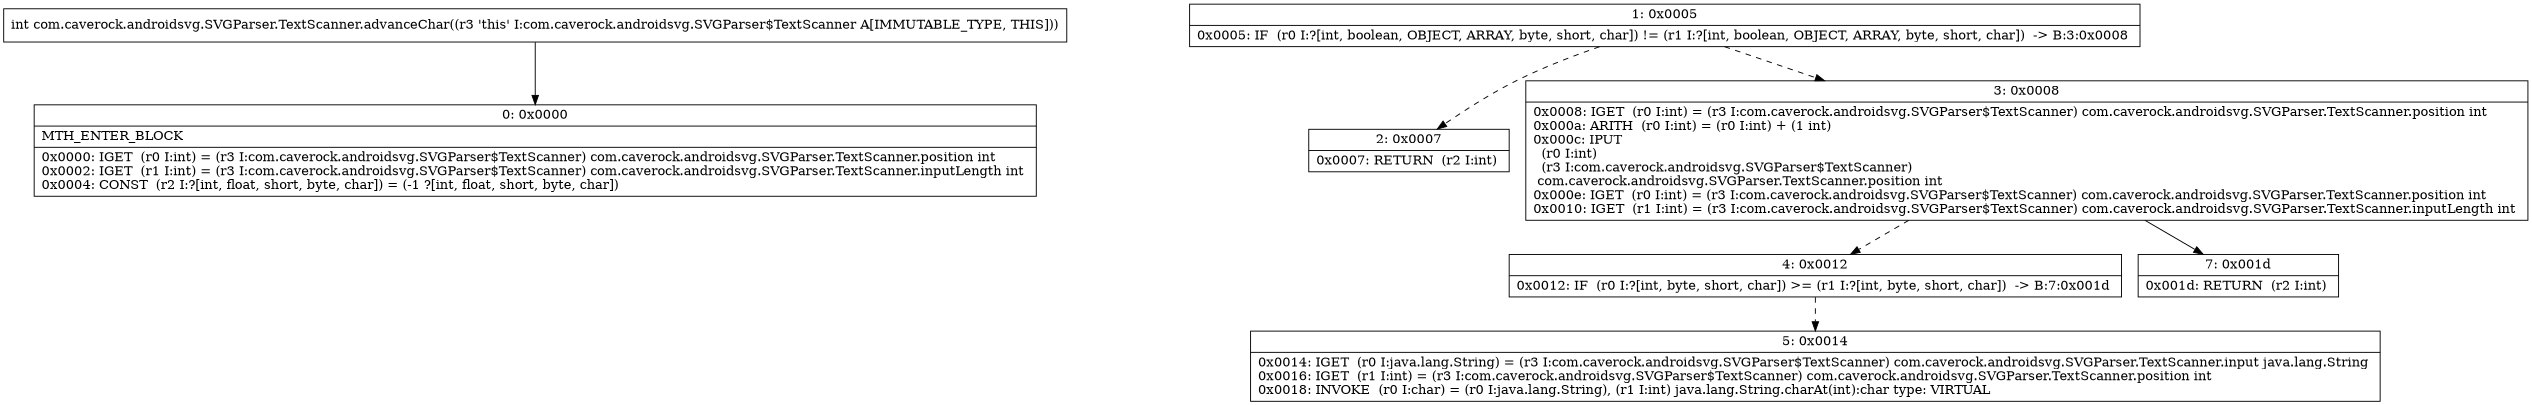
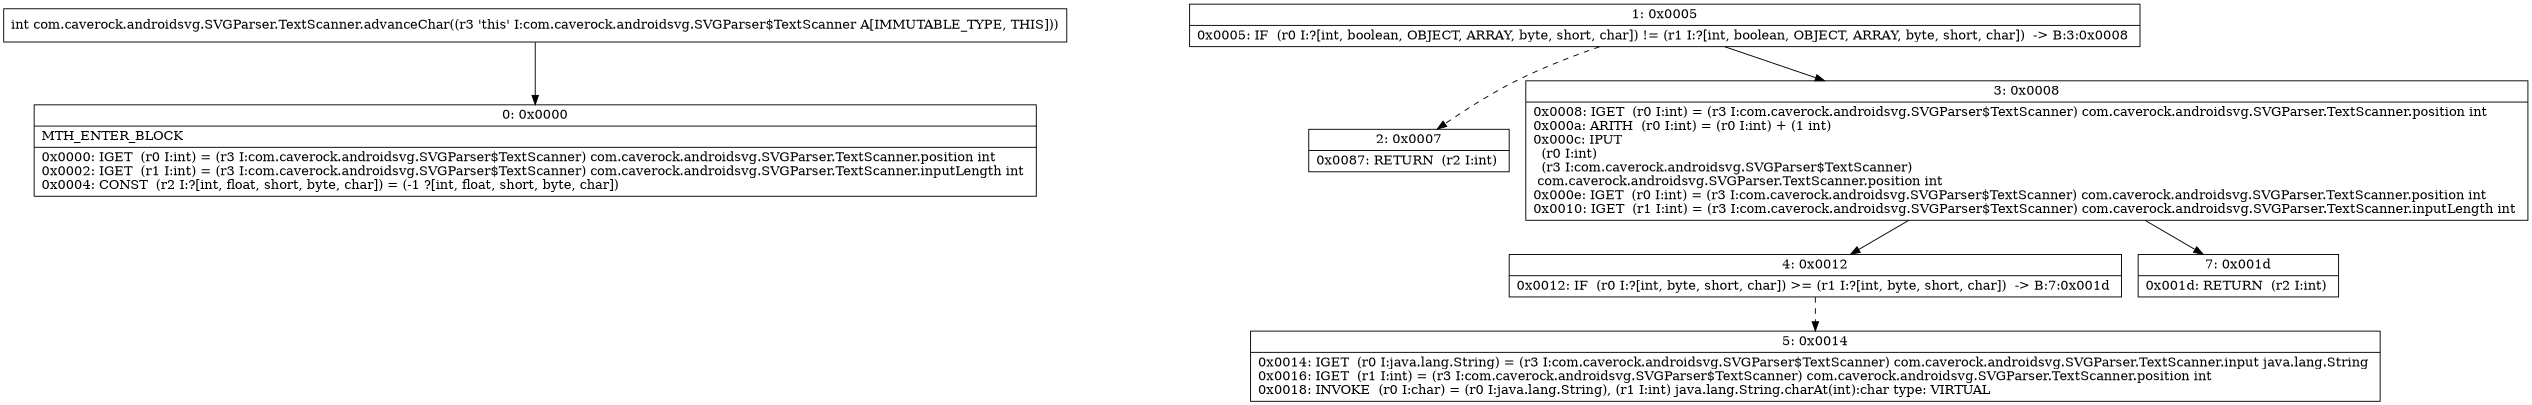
edge "1: 0x0005" -> "3: 0x0008": style dashed -> solid
node "2: 0x0007": text "0x0007: RETURN  (r2 I:int)" -> "0x0087: RETURN  (r2 I:int)"
edge "3: 0x0008" -> "4: 0x0012": style dashed -> solid
